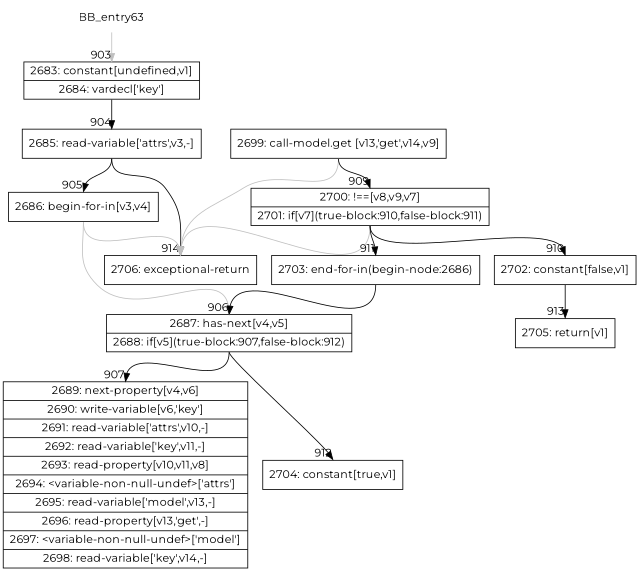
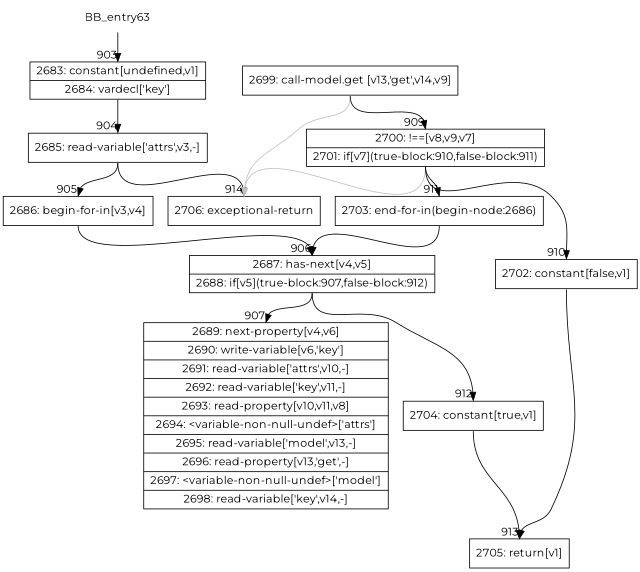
edge "BB_entry63" -> "2683: constant[undefined,v1]": color gray -> black
edge "2686: begin-for-in[v3,v4]" -> "2706: exceptional-return": removed
edge "2686: begin-for-in[v3,v4]" -> "2687: has-next[v4,v5]": color gray -> black
edge "2704: constant[true,v1]" -> "2705: return[v1]": added
